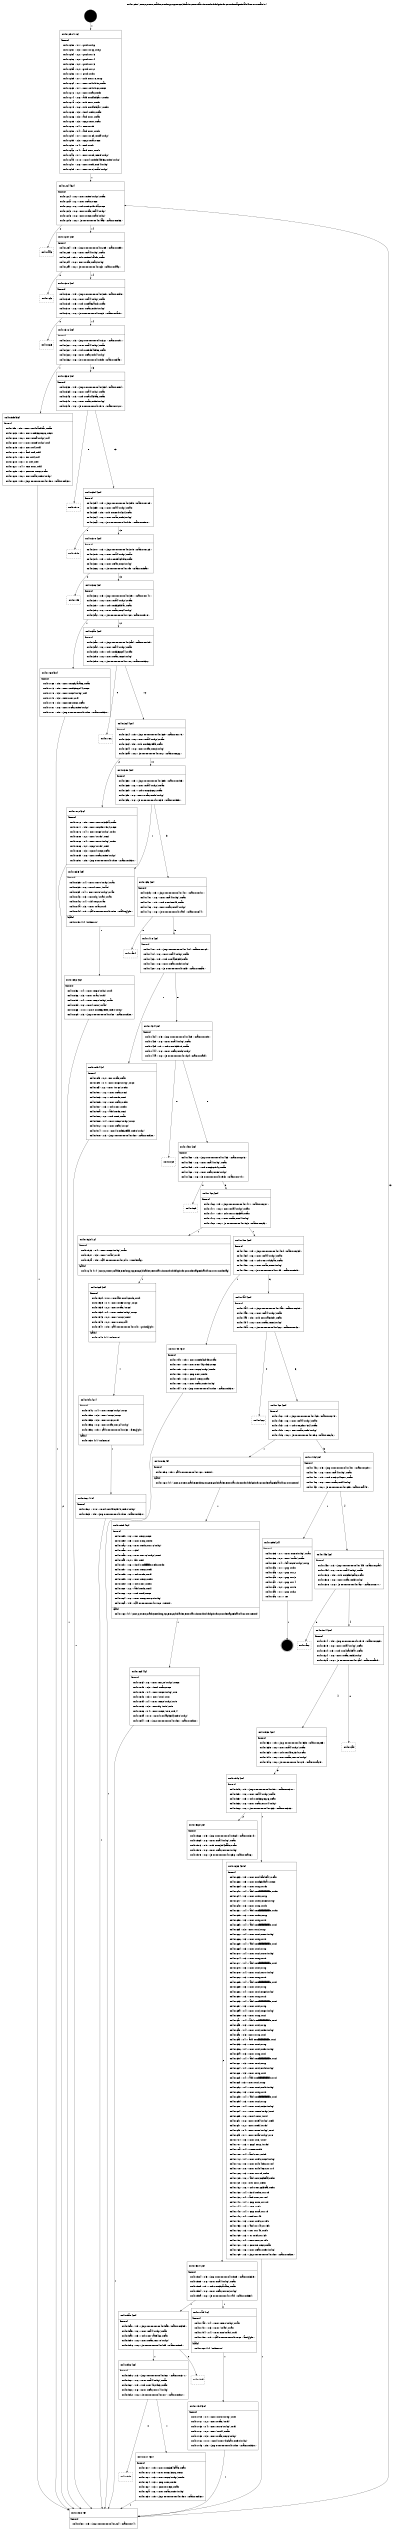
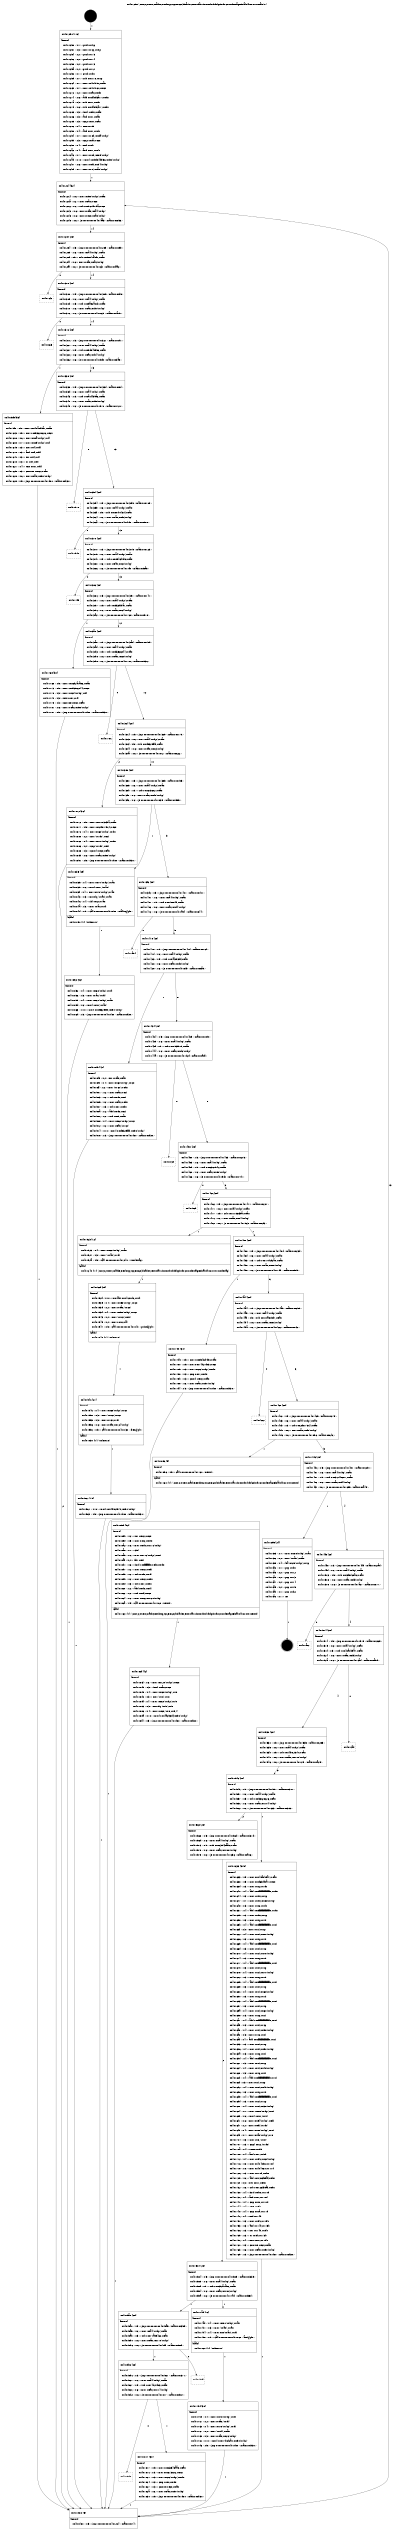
node "0x401aa3": removed
edge "0x401896 [5]" -> "0x40189b [52]": removed, label "1"
